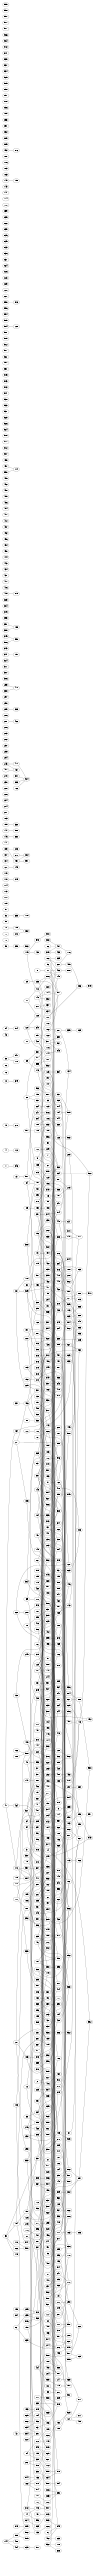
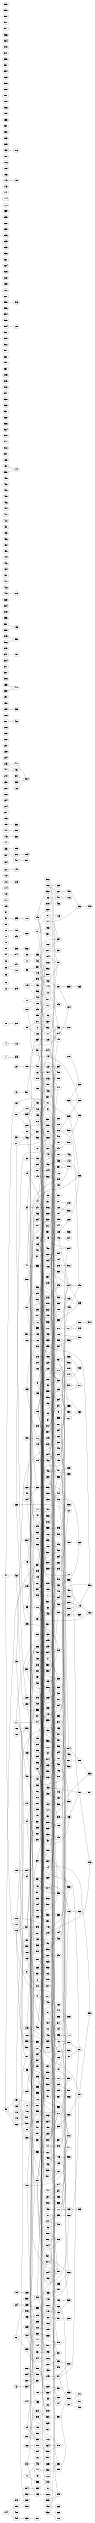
node "124": added
node "302": removed
